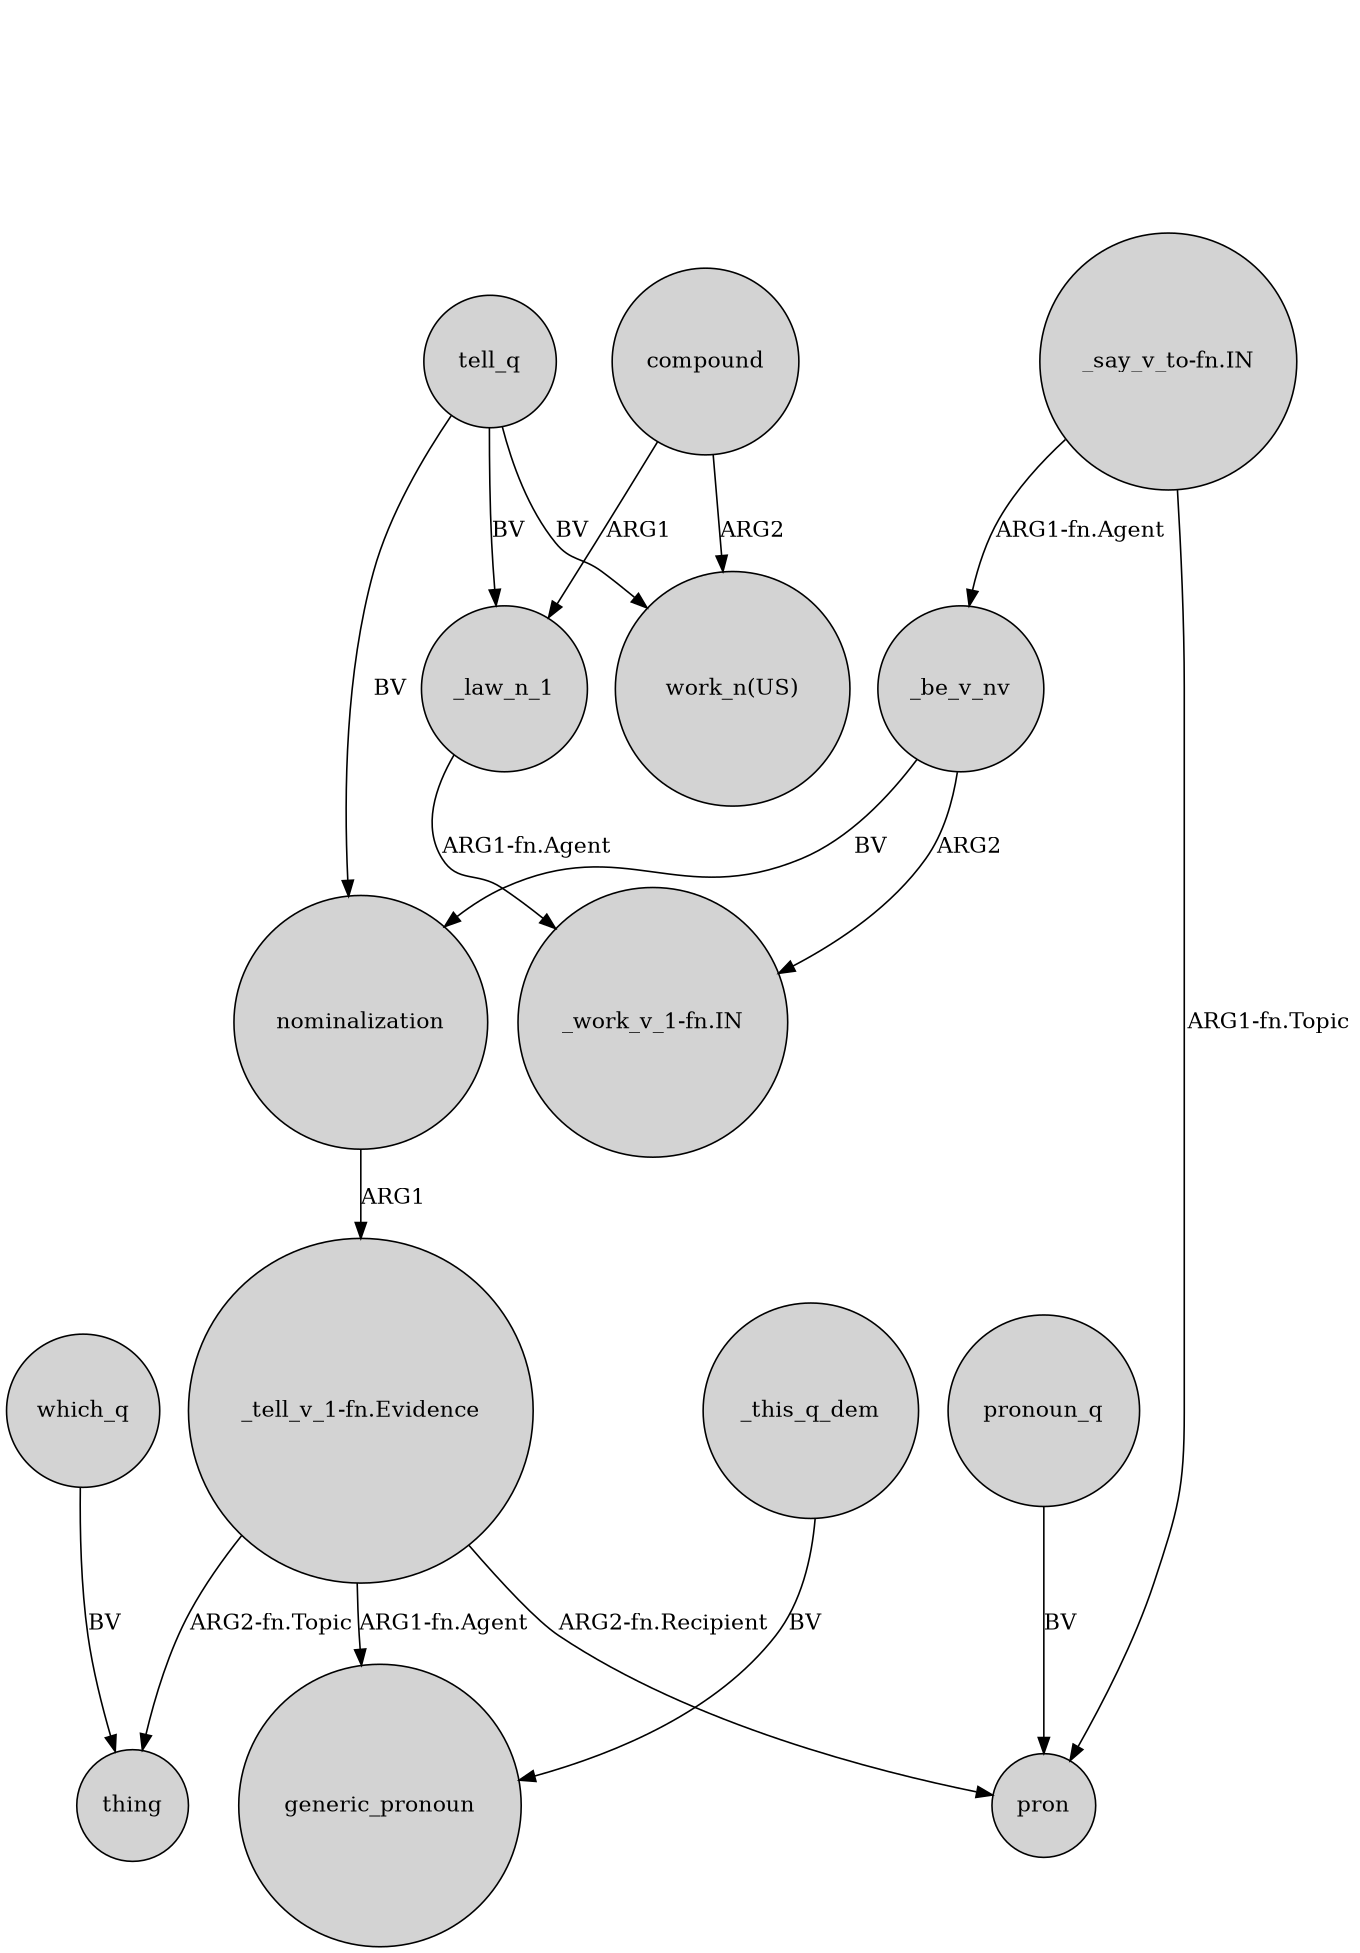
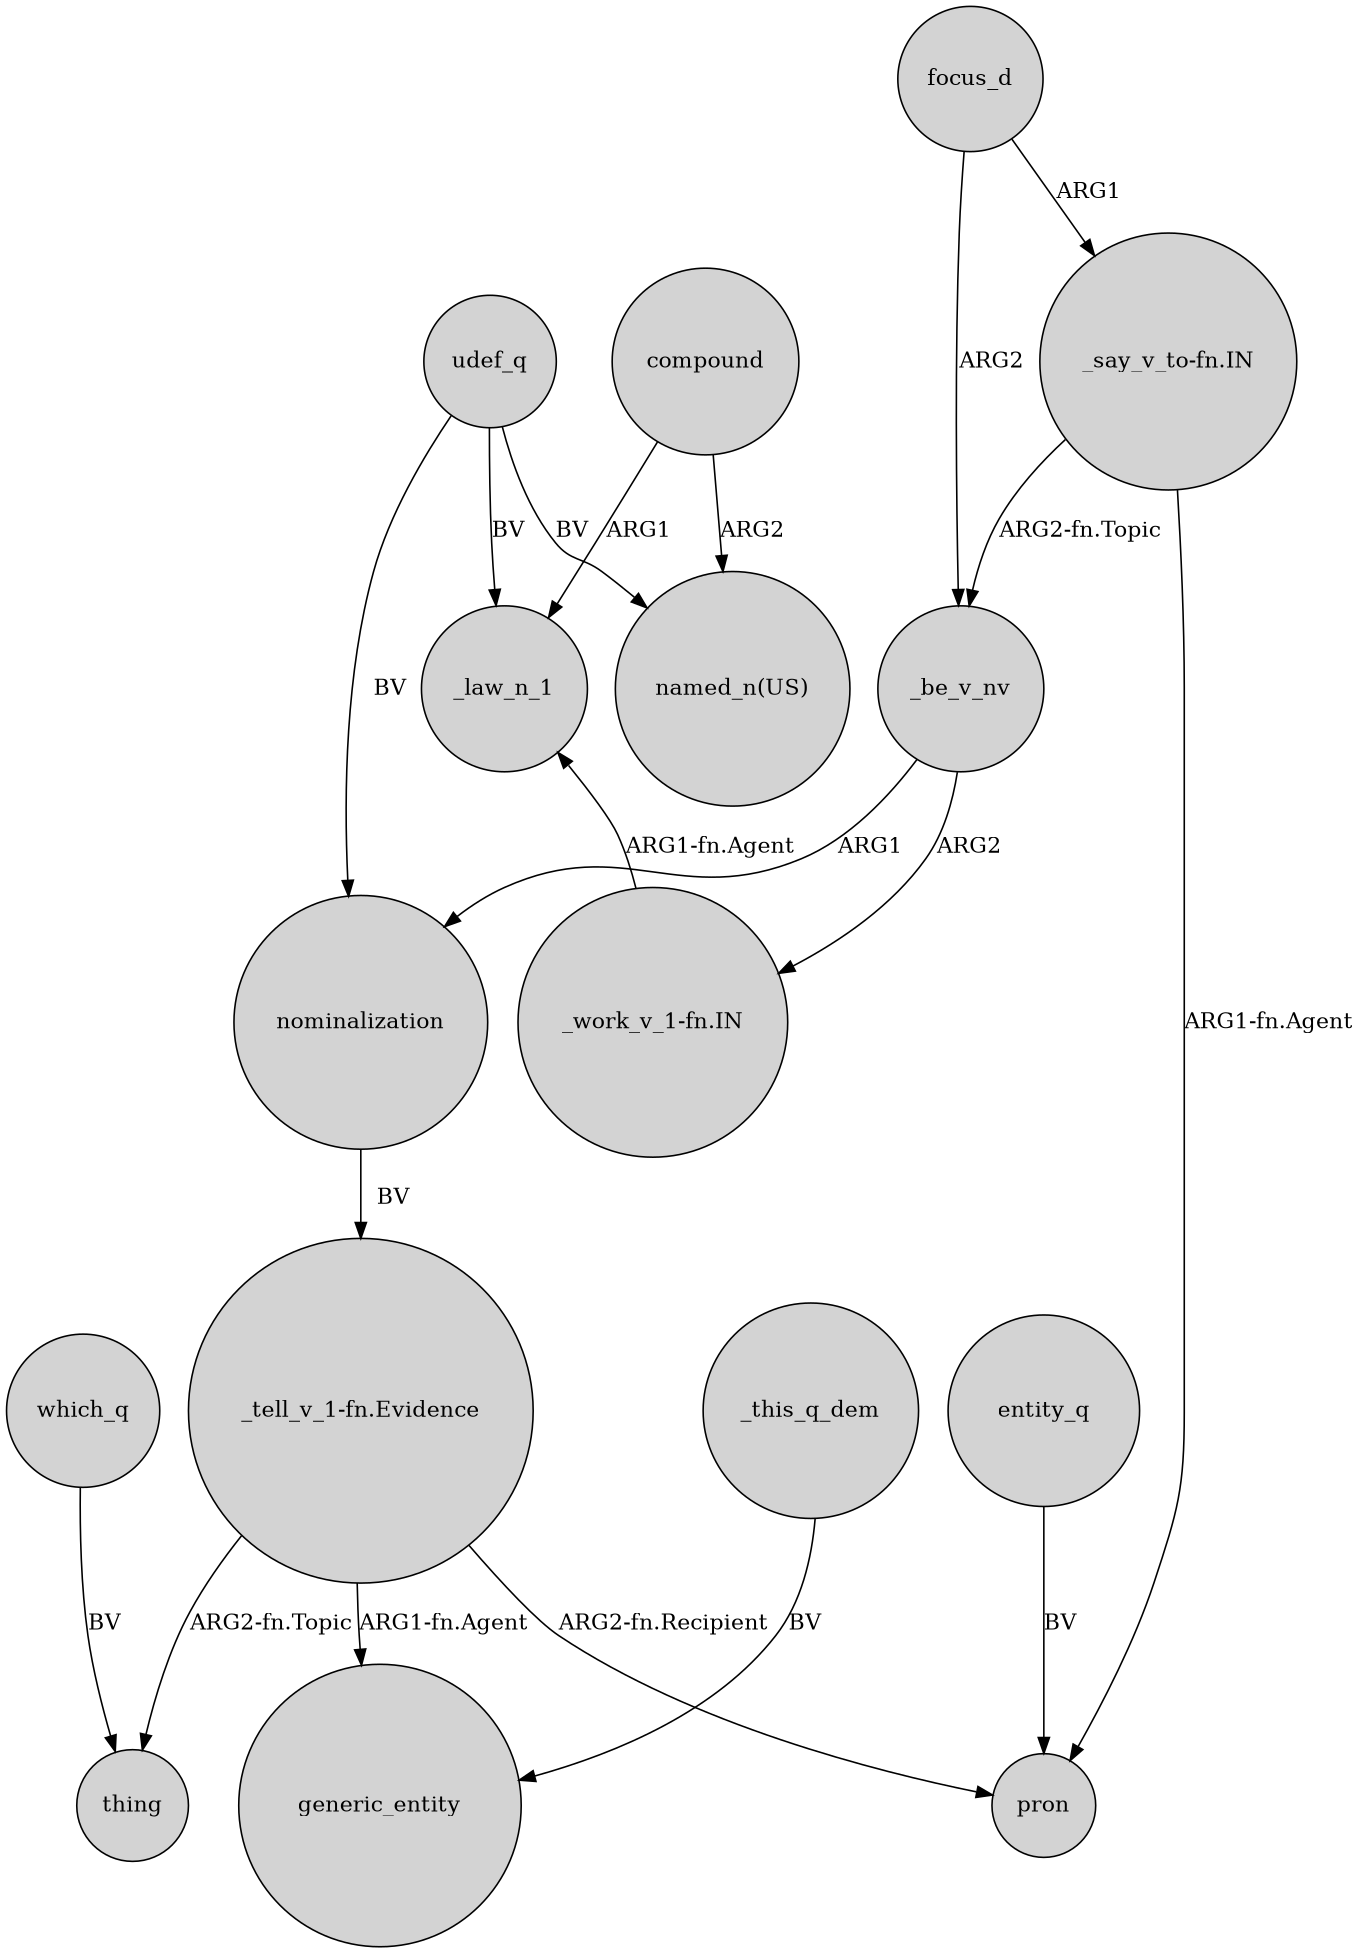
node "focus_d": added
node "tell_q": label "tell_q" -> "udef_q"
edge "_say_v_to-fn.IN" -> "_be_v_nv": label "ARG1-fn.Agent" -> "ARG2-fn.Topic"
node "work_n(US)": label "work_n(US)" -> "named_n(US)"
edge "_be_v_nv" -> "nominalization": label "BV" -> "ARG1"
edge "_law_n_1" -> "_work_v_1-fn.IN": reversed
edge "_say_v_to-fn.IN" -> "pron": label "ARG1-fn.Topic" -> "ARG1-fn.Agent"
edge "nominalization" -> "_tell_v_1-fn.Evidence": label "ARG1" -> "BV"
node "pronoun_q": label "pronoun_q" -> "entity_q"
node "generic_pronoun": label "generic_pronoun" -> "generic_entity"
